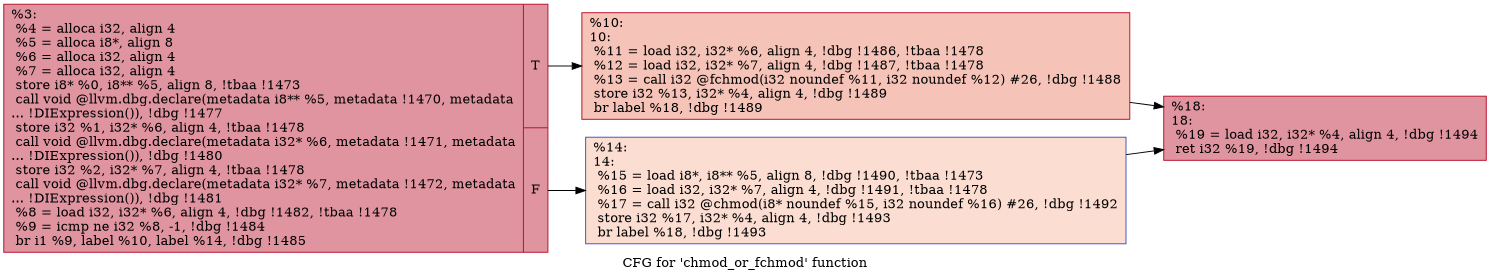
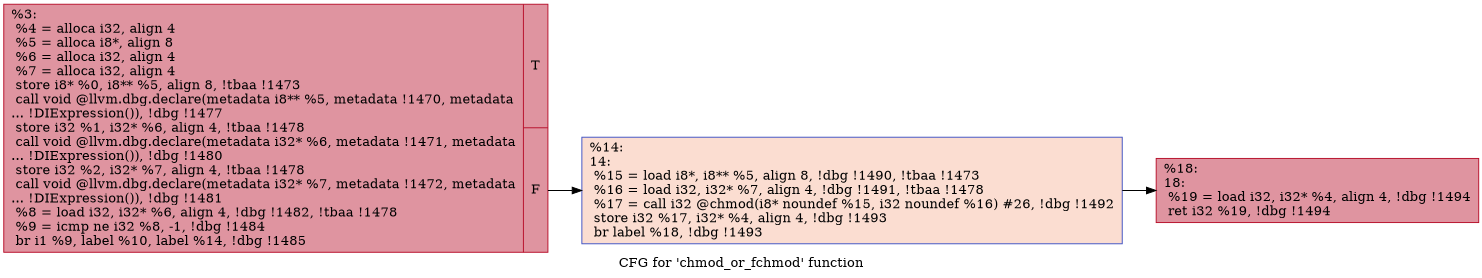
node "%10:": removed
